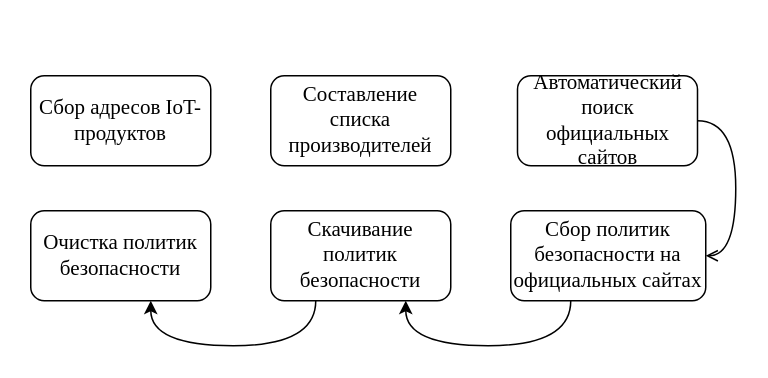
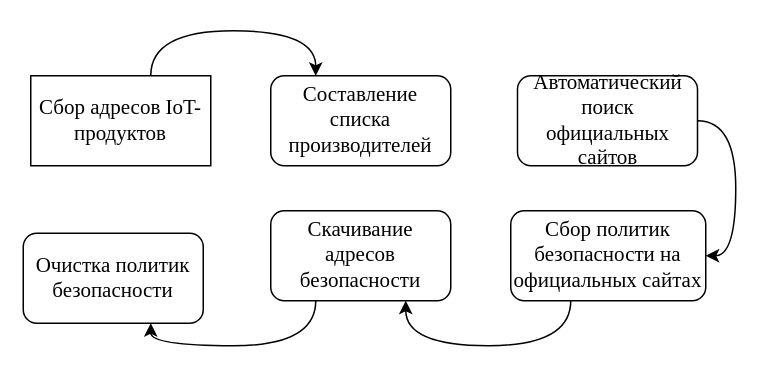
edge "Сбор адресов IoT-продуктов" -> "Составление списка производителей": added
node "Сбор адресов IoT-продуктов": shape rounded rectangle -> rectangle
edge "Автоматический поиск официальных сайтов" -> "Сбор политик безопасности на официальных сайтах": arrowhead open -> classic
node "Очистка политик безопасности": moved (121, 256) -> (113, 278)
node "Скачивание политик безопасности": label "Скачивание политик безопасности" -> "Скачивание адресов безопасности"
